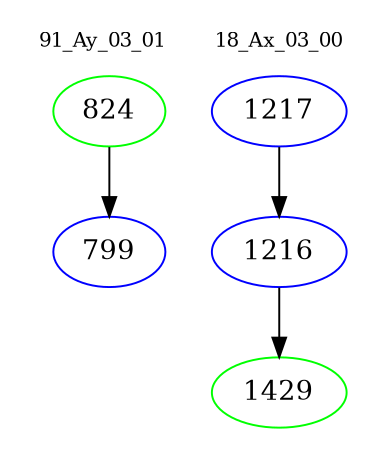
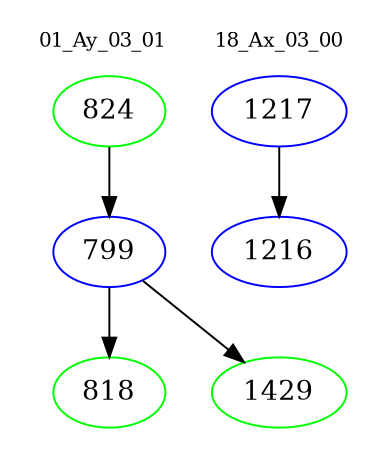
cluster "91_Ay_03_01": label "91_Ay_03_01" -> "01_Ay_03_01"
edge "1216" -> "1429": now "799" -> "1429"
node "818": added
